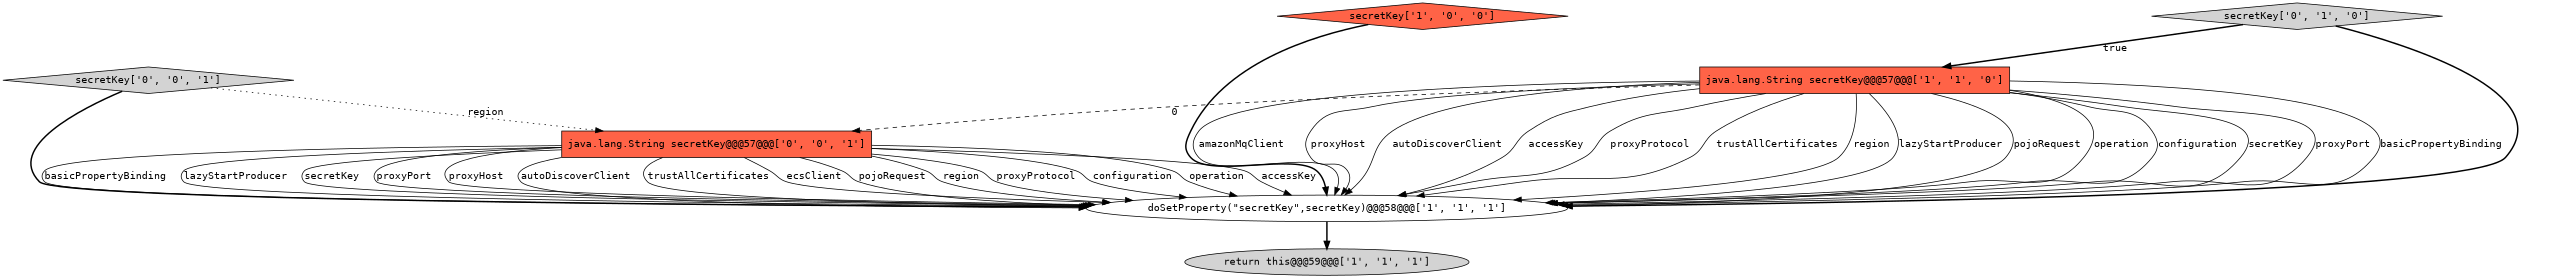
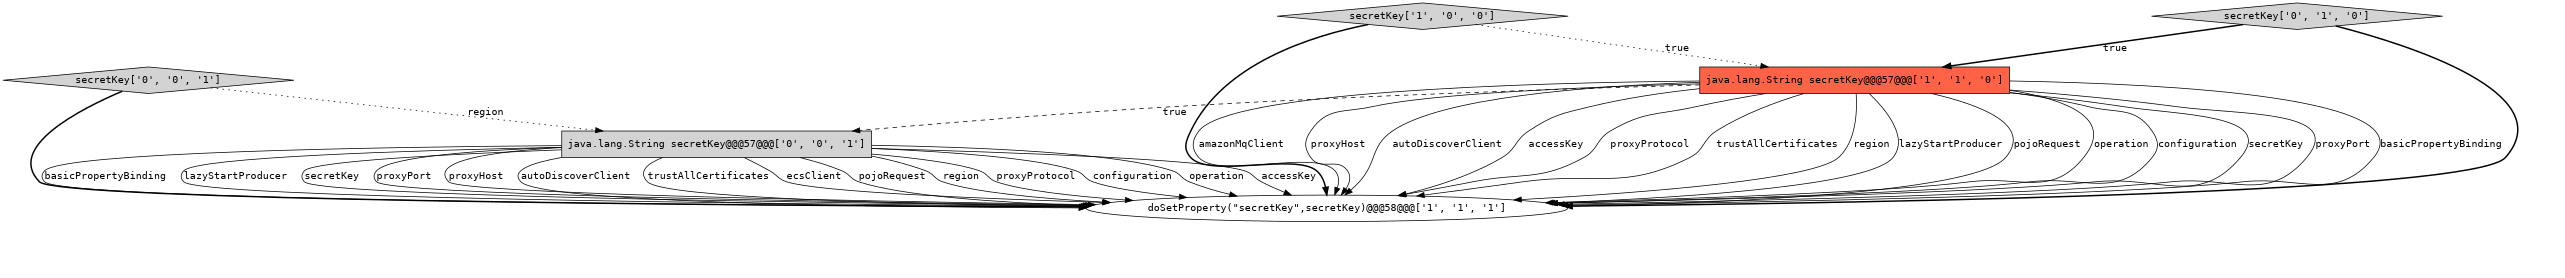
node "secretKey['1', '0', '0']": fillcolor tomato -> lightgray
edge "secretKey['1', '0', '0']" -> "java.lang.String secretKey@@@57@@@['1', '1', '0']": added, label "true"
edge "java.lang.String secretKey@@@57@@@['1', '1', '0']" -> "java.lang.String secretKey@@@57@@@['0', '0', '1']": label "0" -> "true"
node "java.lang.String secretKey@@@57@@@['0', '0', '1']": fillcolor tomato -> lightgray
node "return this@@@59@@@['1', '1', '1']": removed
